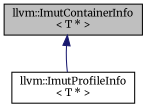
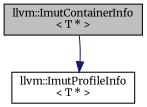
edge "llvm::ImutProfileInfo < T * >" -> "llvm::ImutContainerInfo < T * >": reversed
